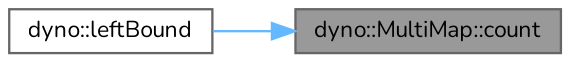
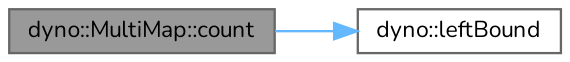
edge "dyno::leftBound" -> "dyno::MultiMap::count": reversed
